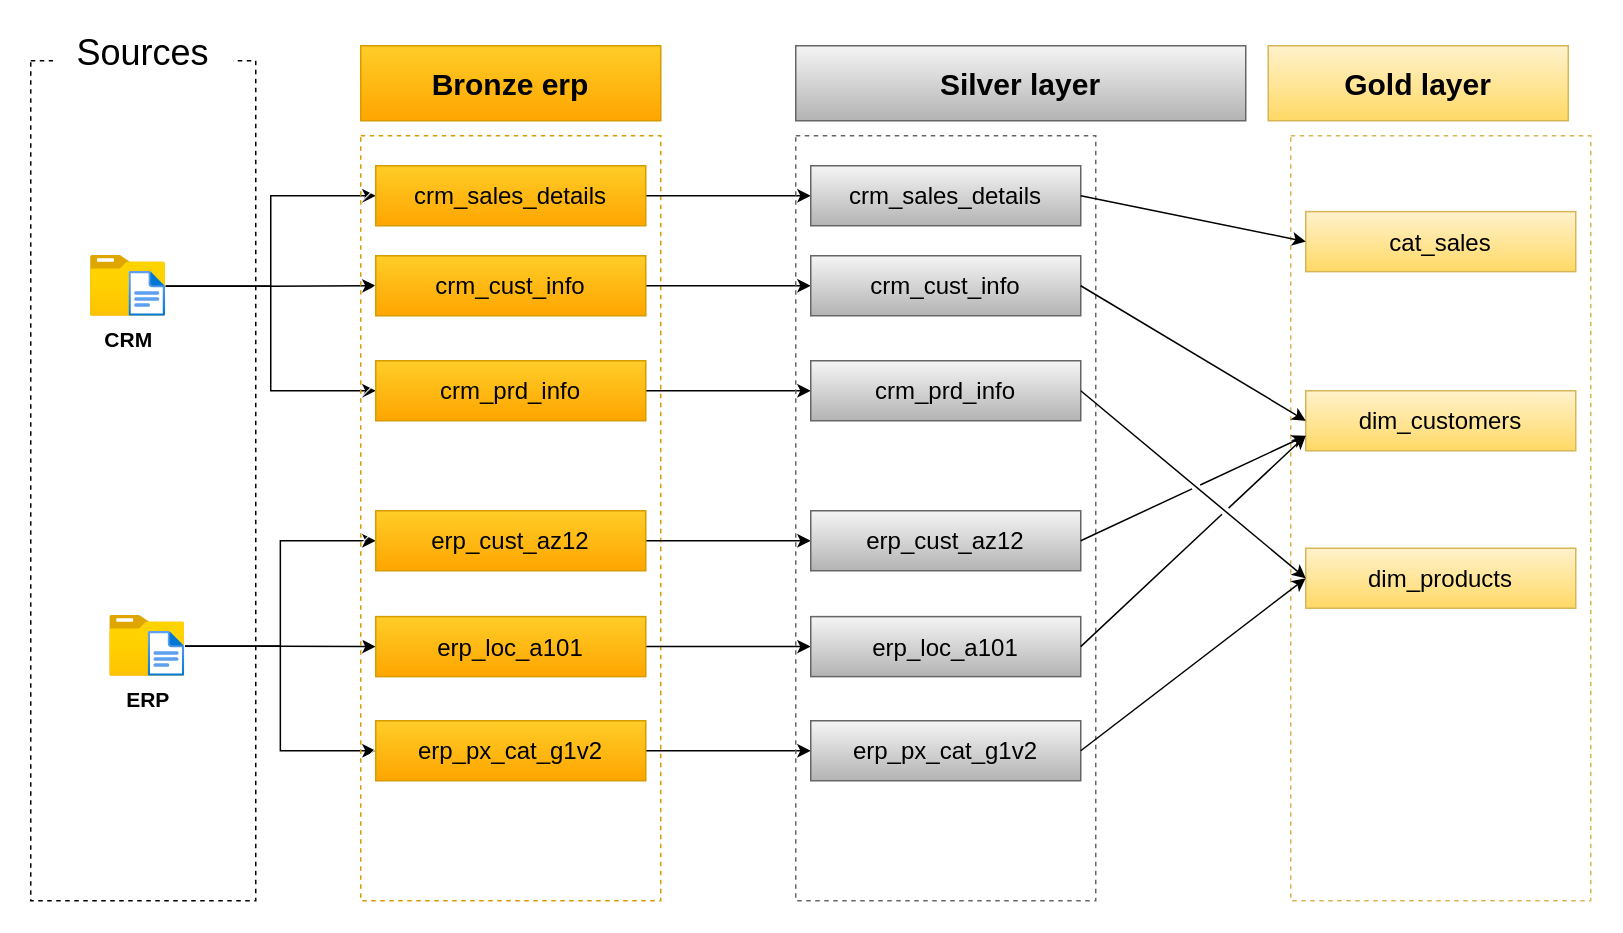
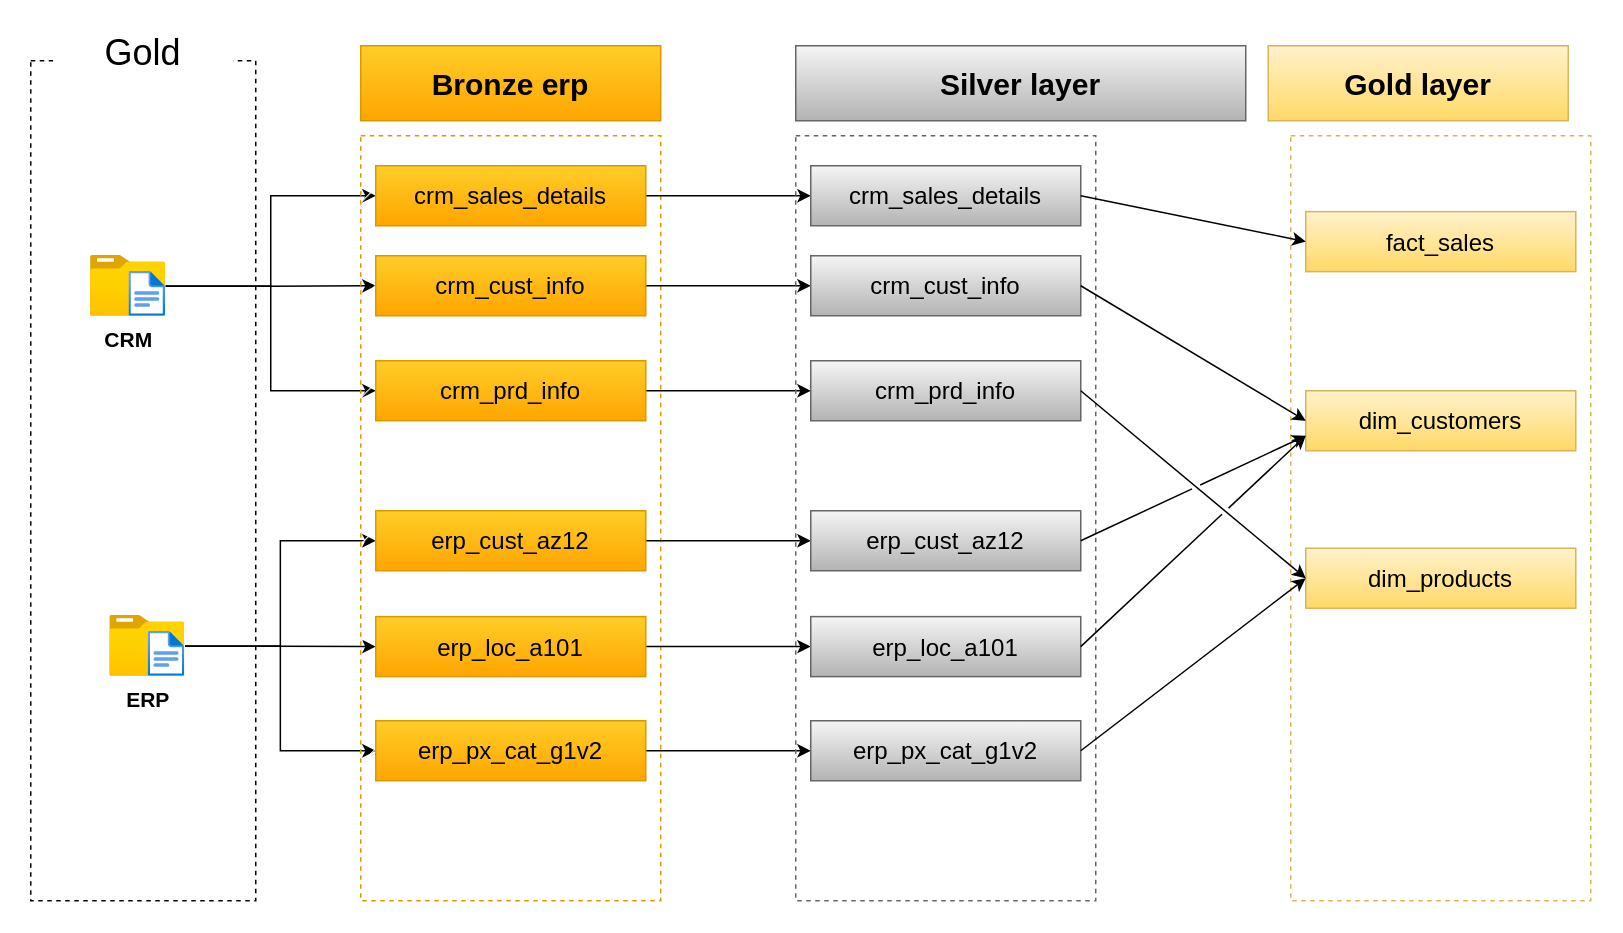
node "Sources": label "Sources" -> "Gold"
node "cat_sales": label "cat_sales" -> "fact_sales"
